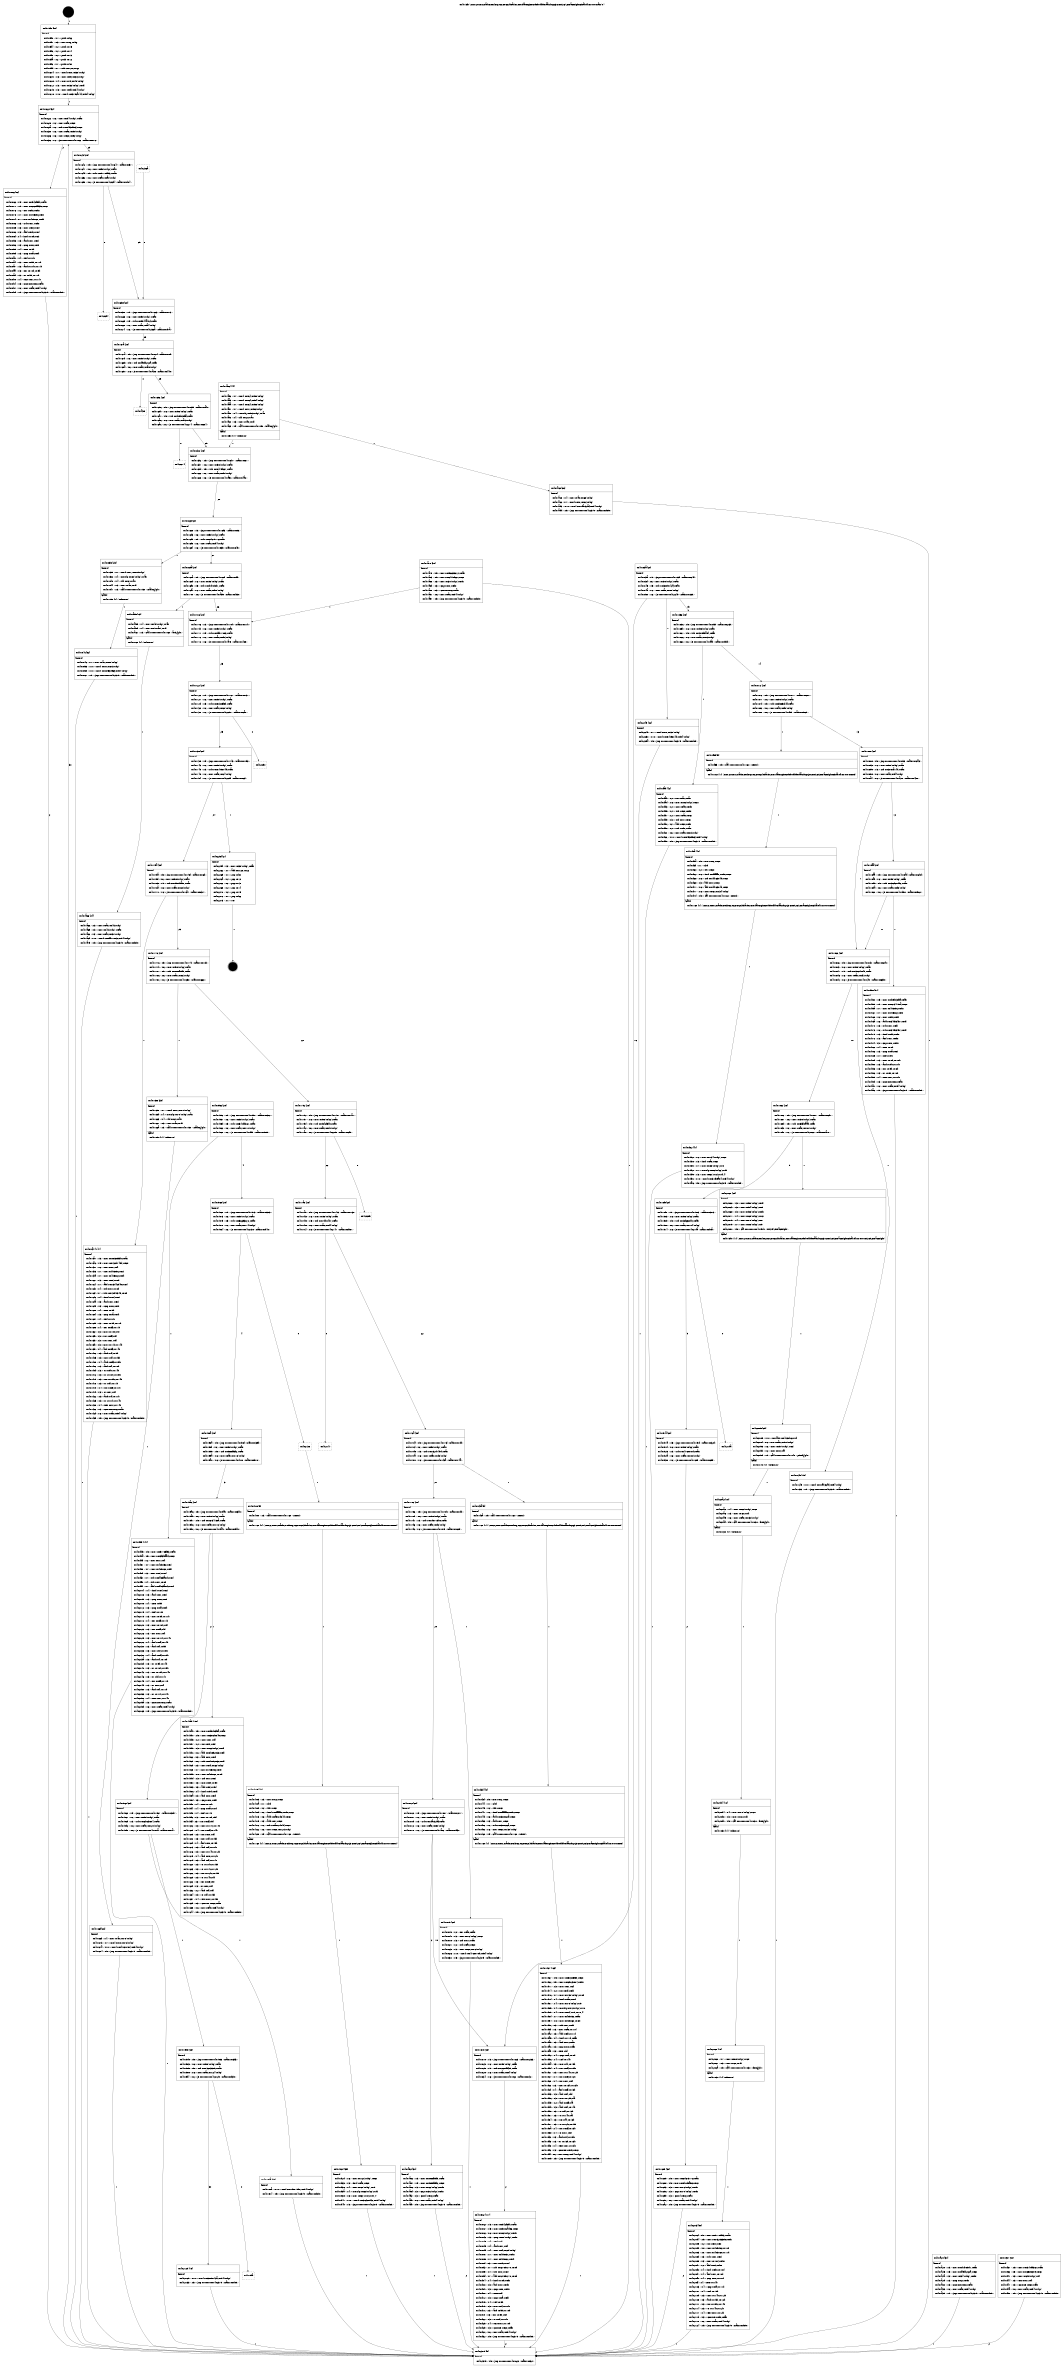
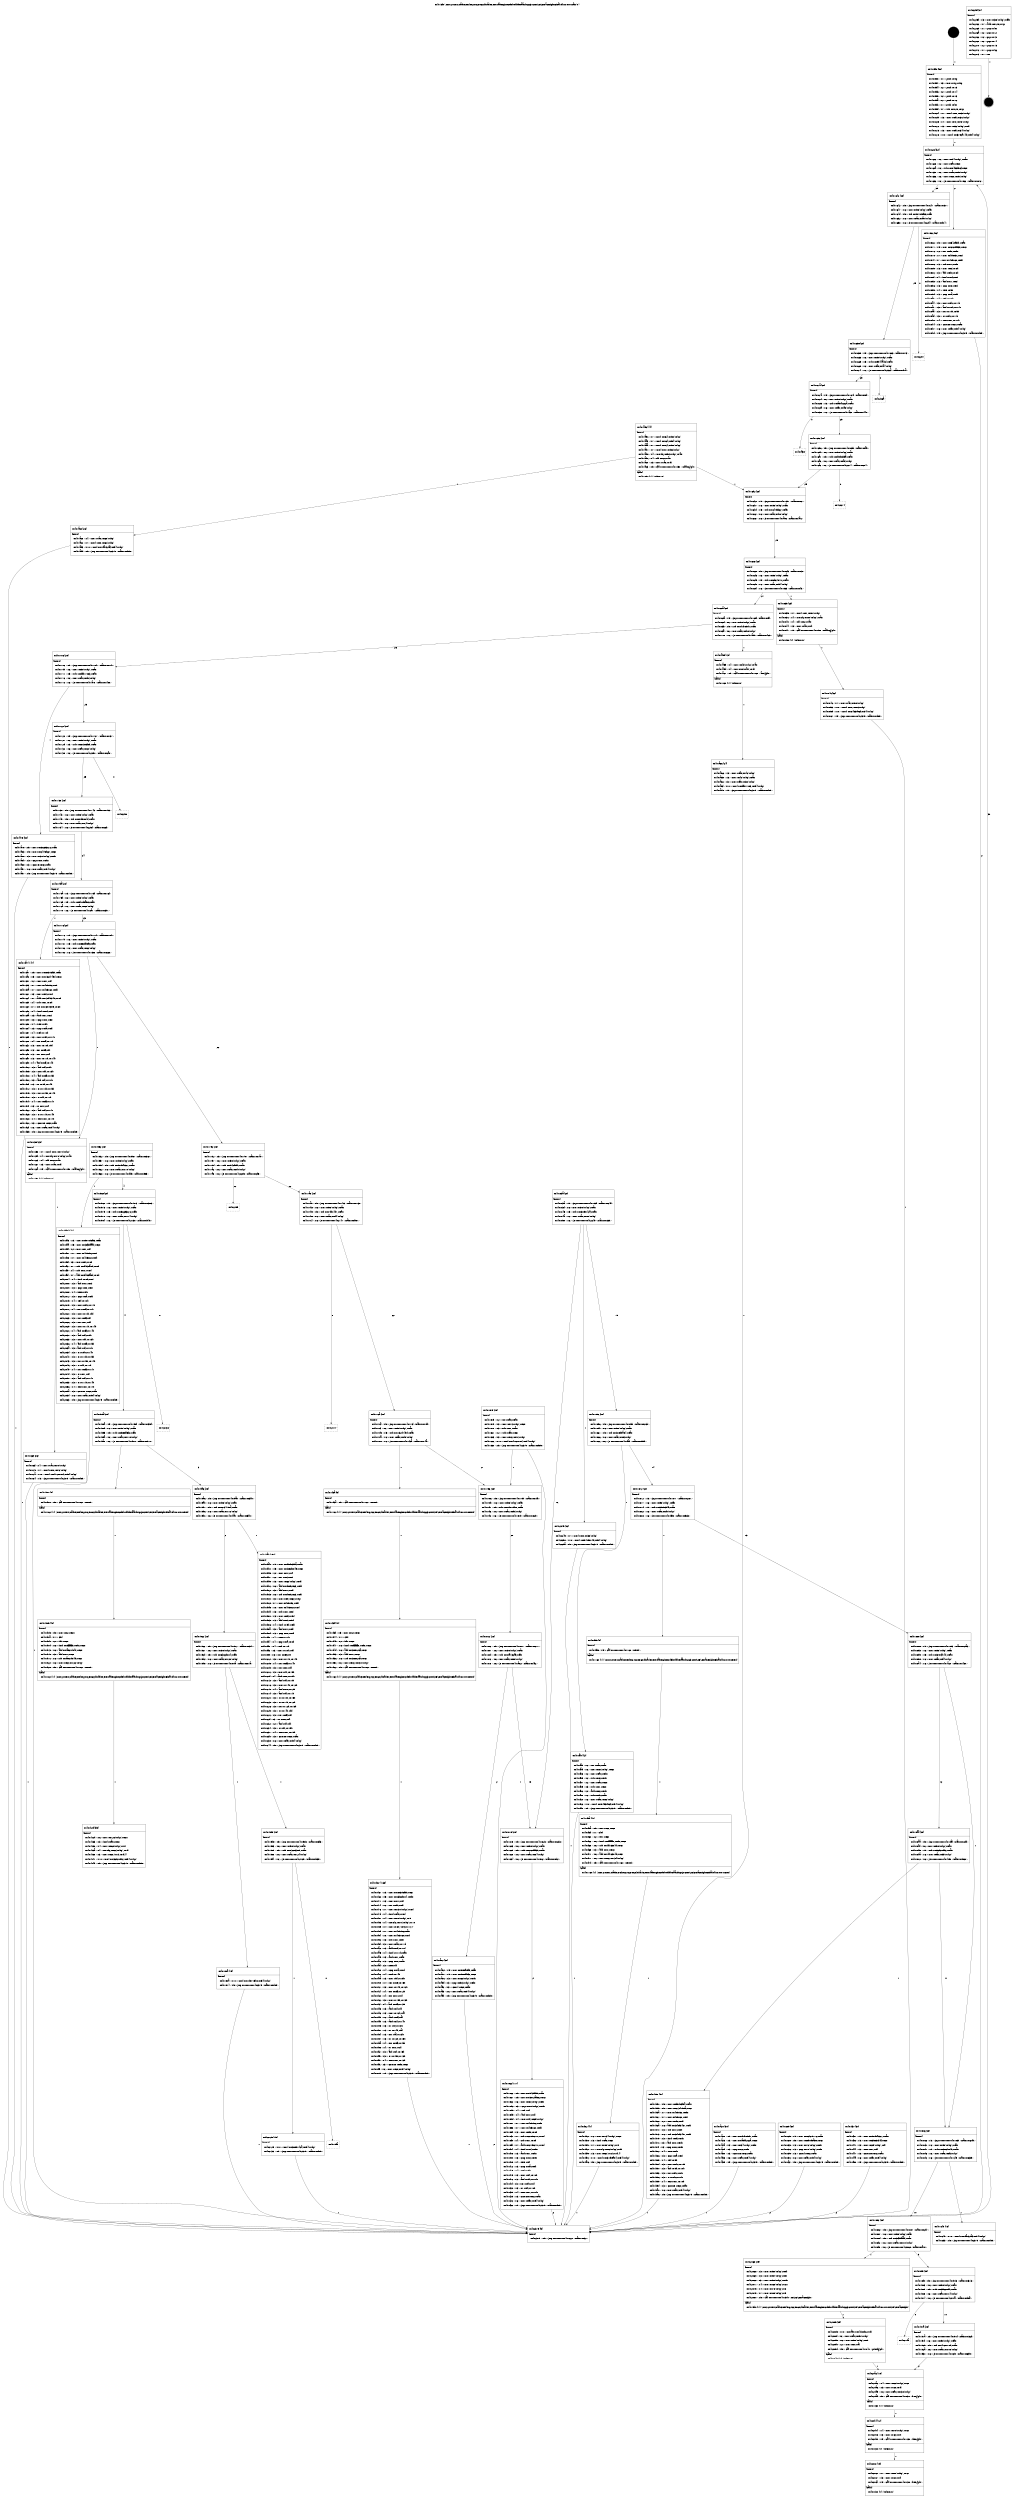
edge "0x40236a" -> "0x40165e [28]": reversed
edge "0x401a7e [30]" -> "0x401706 [28]": reversed
edge "0x40173e [28]" -> "0x40225f [21]": removed, label "1"
edge "0x401792 [28]" -> "0x4022e5": label " 0" -> " 22"
edge "0x4018fe [28]" -> "0x40191a [28]": label " 9" -> " 10"
edge "0x402138" -> "0x401b00 [5]": now "0x40198a [28]" -> "0x401b00 [5]"
edge "0x4017e6 [28]" -> "0x401e19 [28]": reversed
edge "0x40191a [28]" -> "0x401c89 [30]": now "0x40191a [28]" -> "0x4020a2 [18]"
edge "0x401c49 [15]" -> "0x402379 [5]": removed, label "1"
edge "0x4019de [28]" -> "0x402129 [15]": label " 30" -> " 1"
node "0x4020cf [90]": removed
edge "0x401b2d [35]" -> "0x402379 [5]": removed, label "1"
